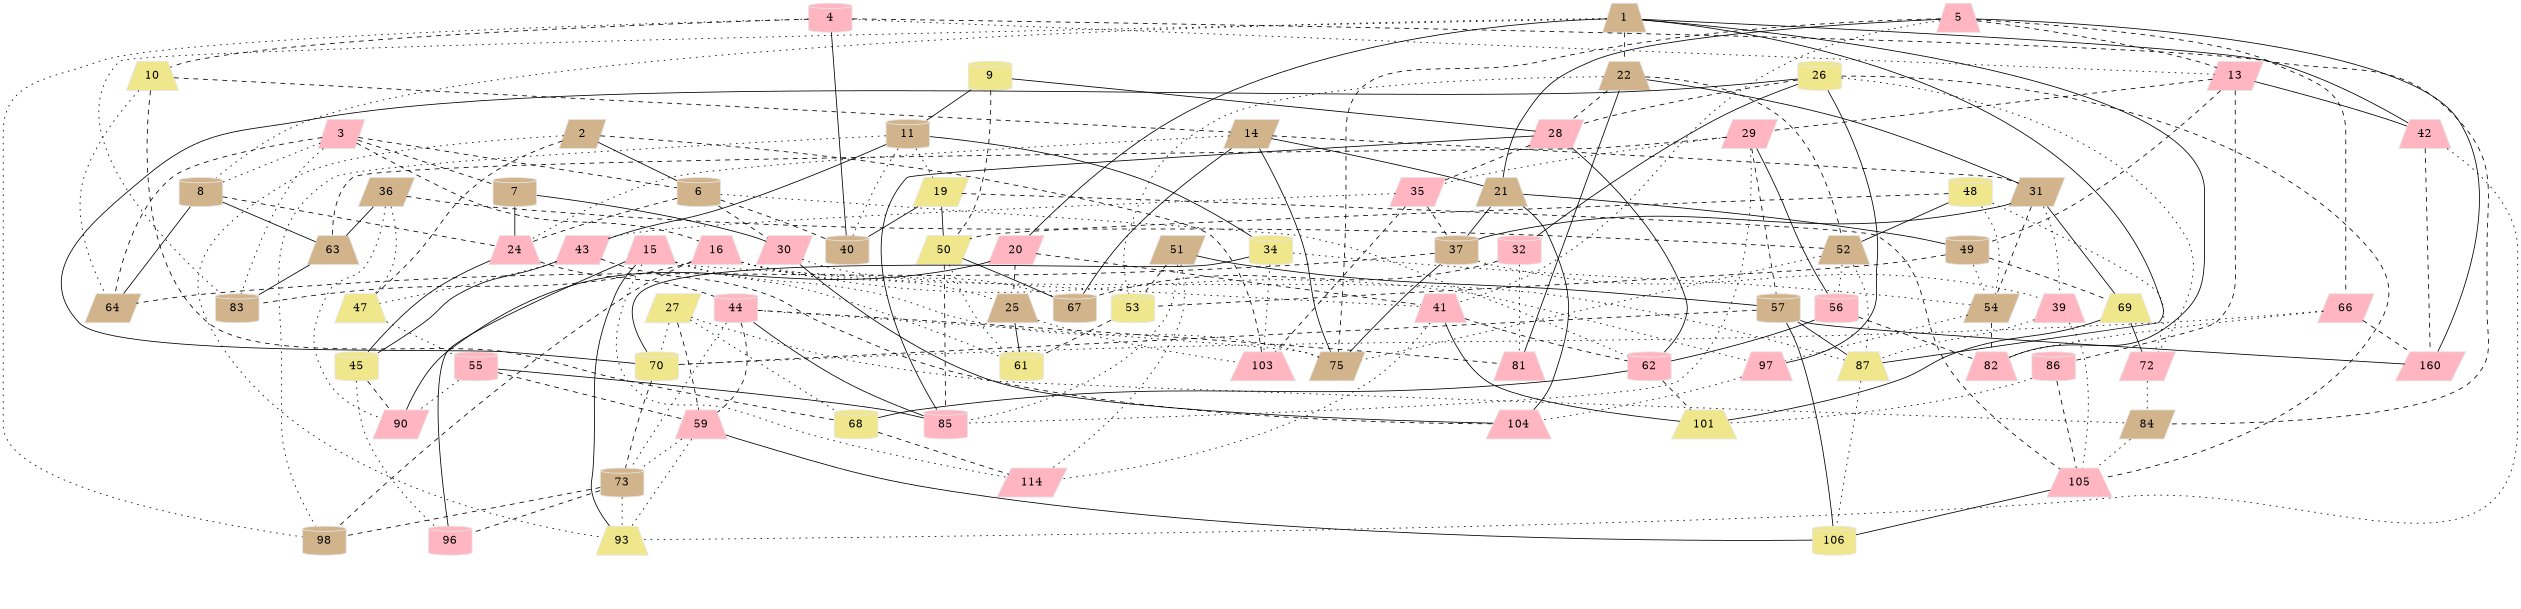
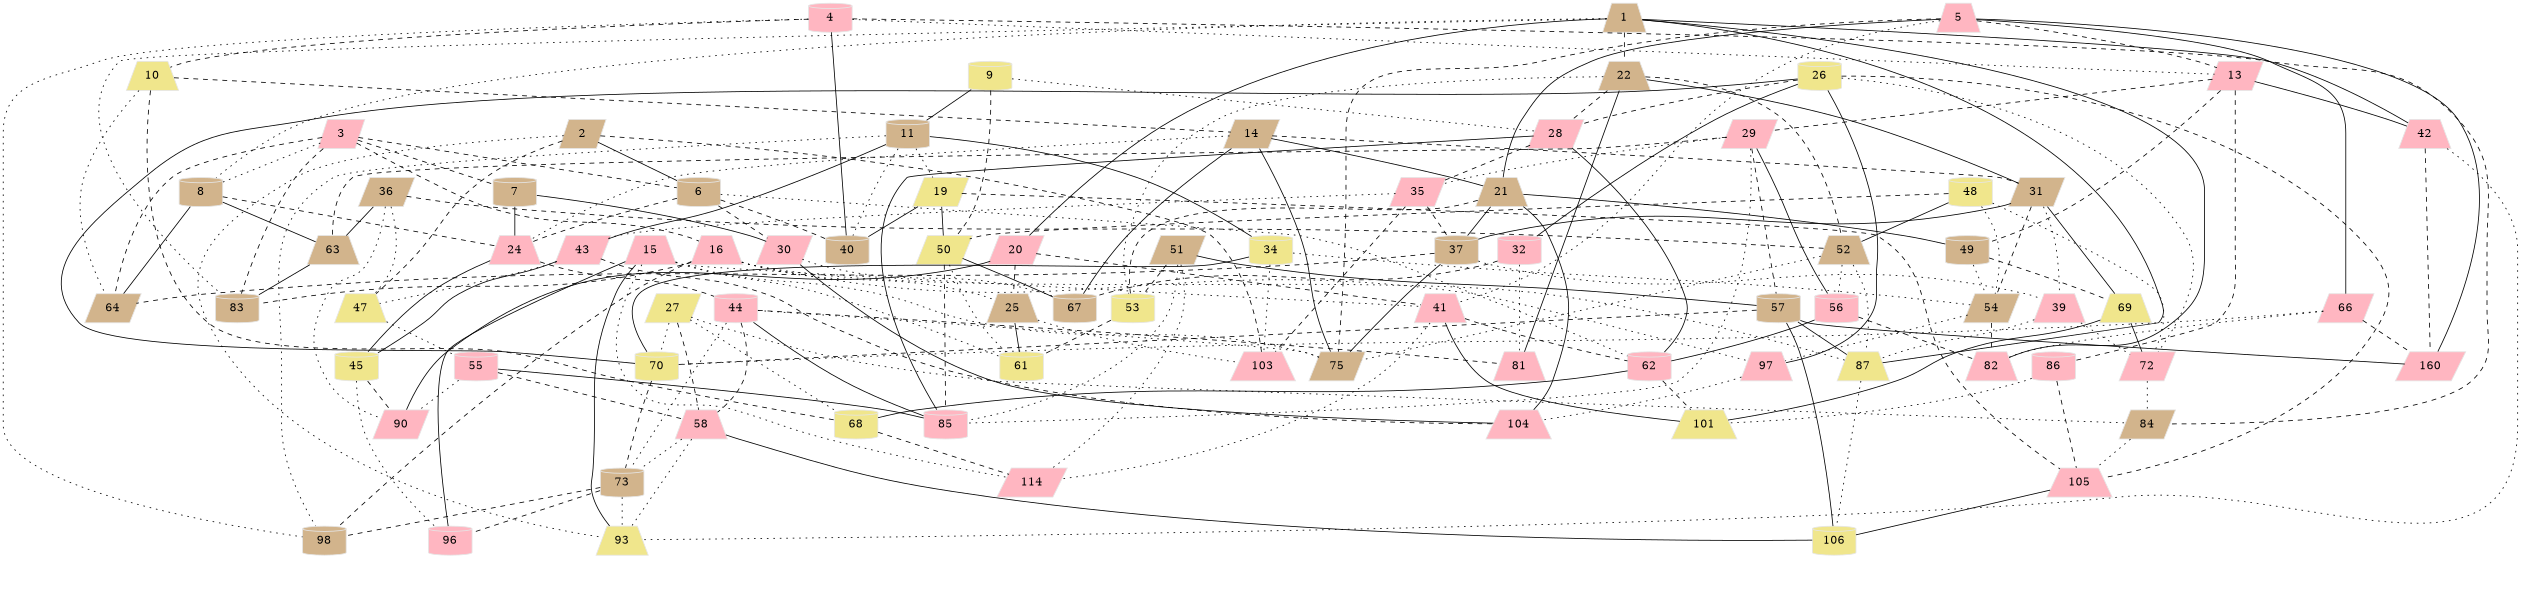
edge "5" -- "66": style dashed -> solid
edge "9" -- "28": style solid -> dotted
edge "3" -- "83": style dotted -> dashed
edge "49" -- "53": now "21" -- "53"
edge "39" -- "105": now "39" -- "72"
node "59": label "59" -> "58"
